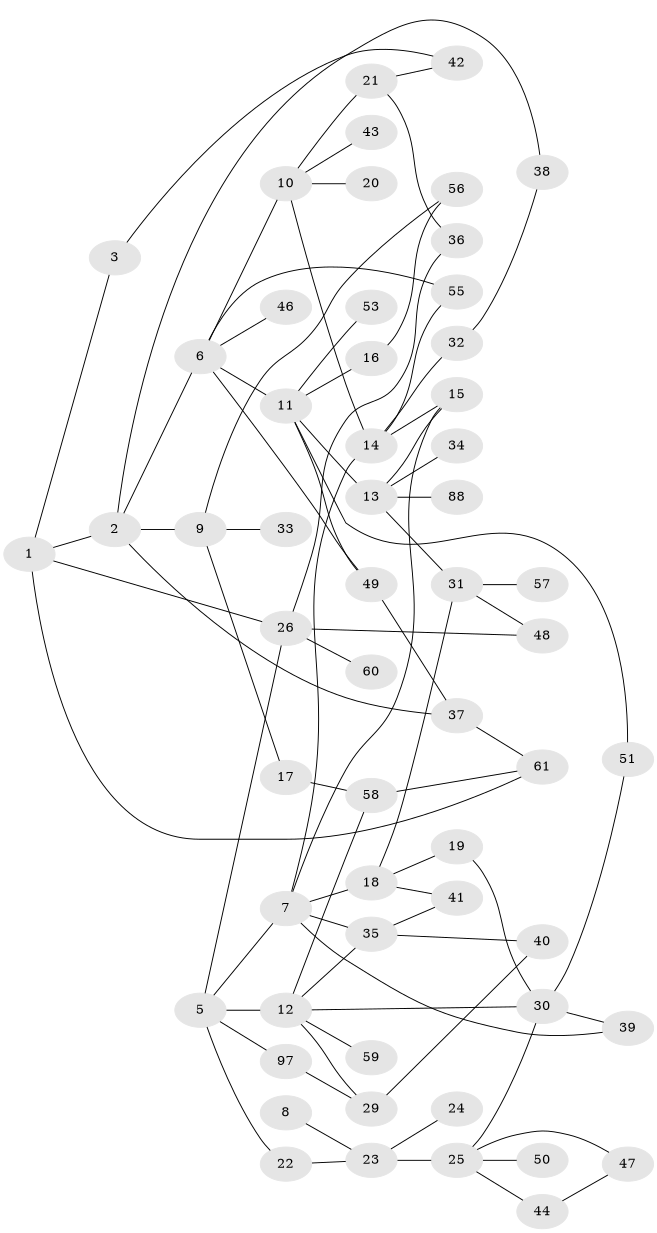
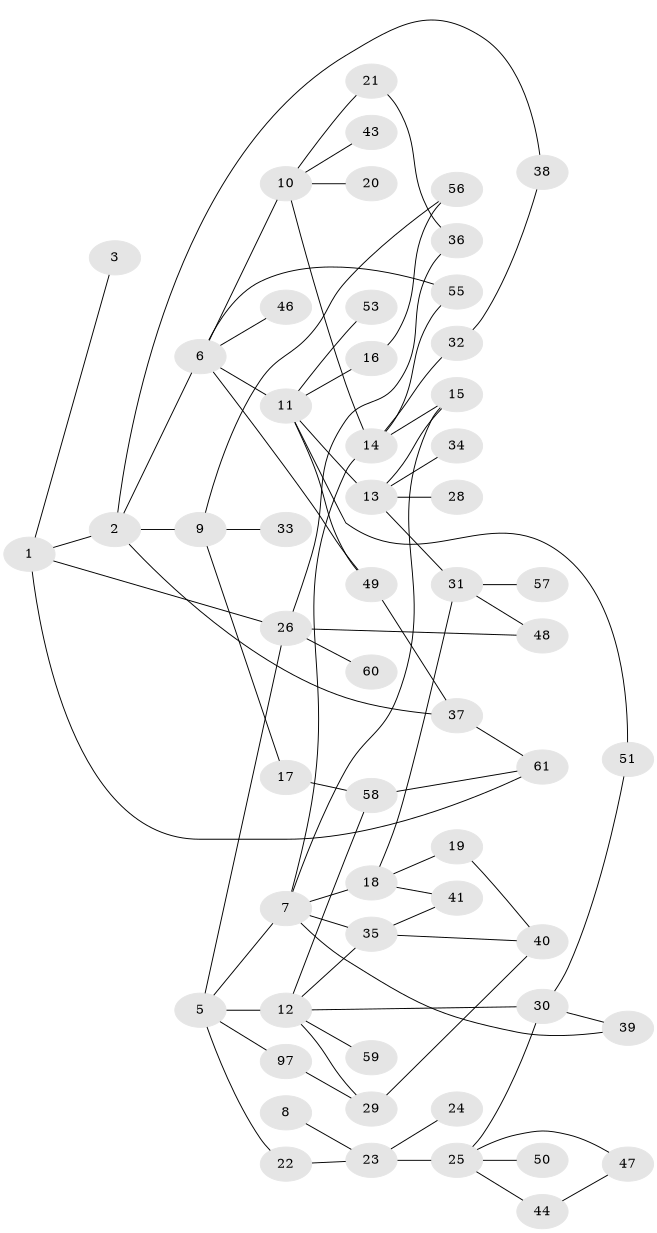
node "42": removed
node "88": label "88" -> "28"
edge "19" -- "30": now "19" -- "40"
